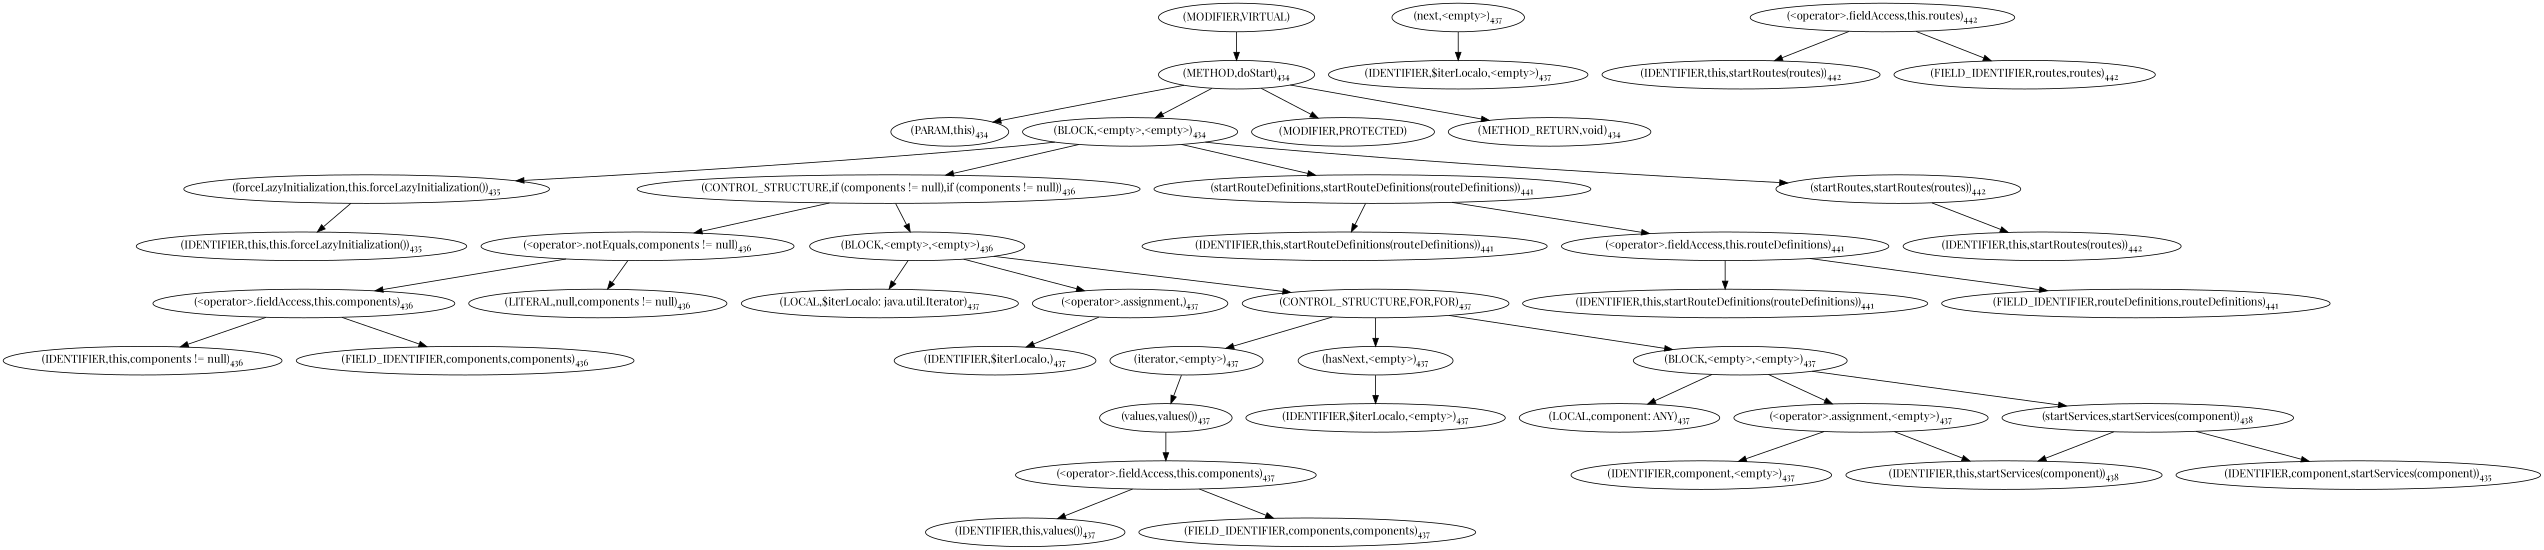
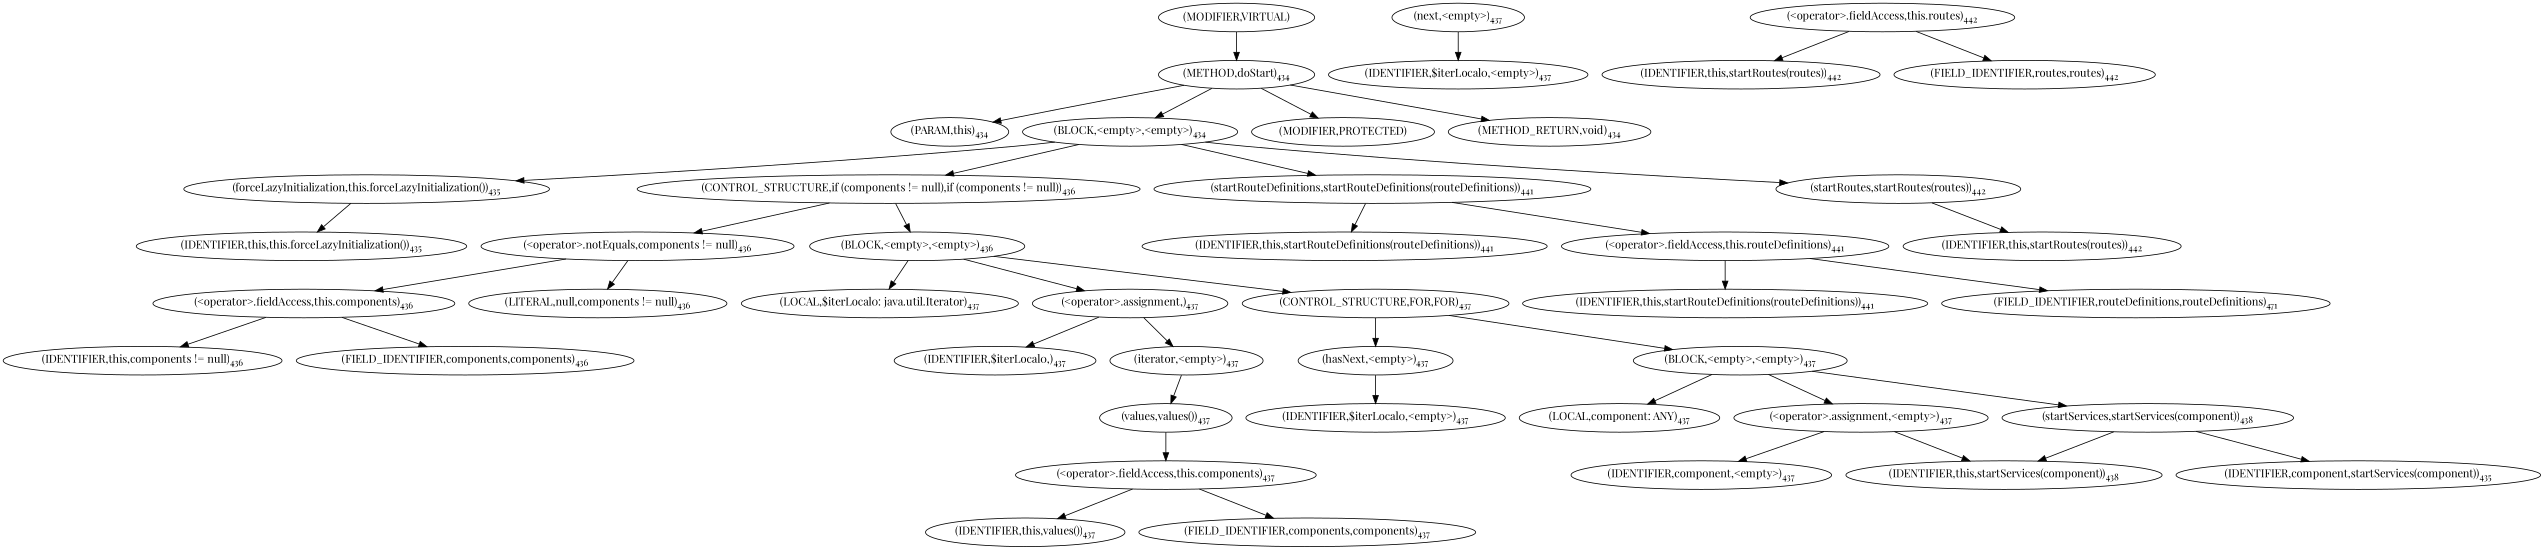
node "(FIELD_IDENTIFIER,routeDefinitions,routeDefinitions)": text "441" -> "471"
edge "(CONTROL_STRUCTURE,FOR,FOR)" -> "(iterator,<empty>)": now "(<operator>.assignment,)" -> "(iterator,<empty>)"
